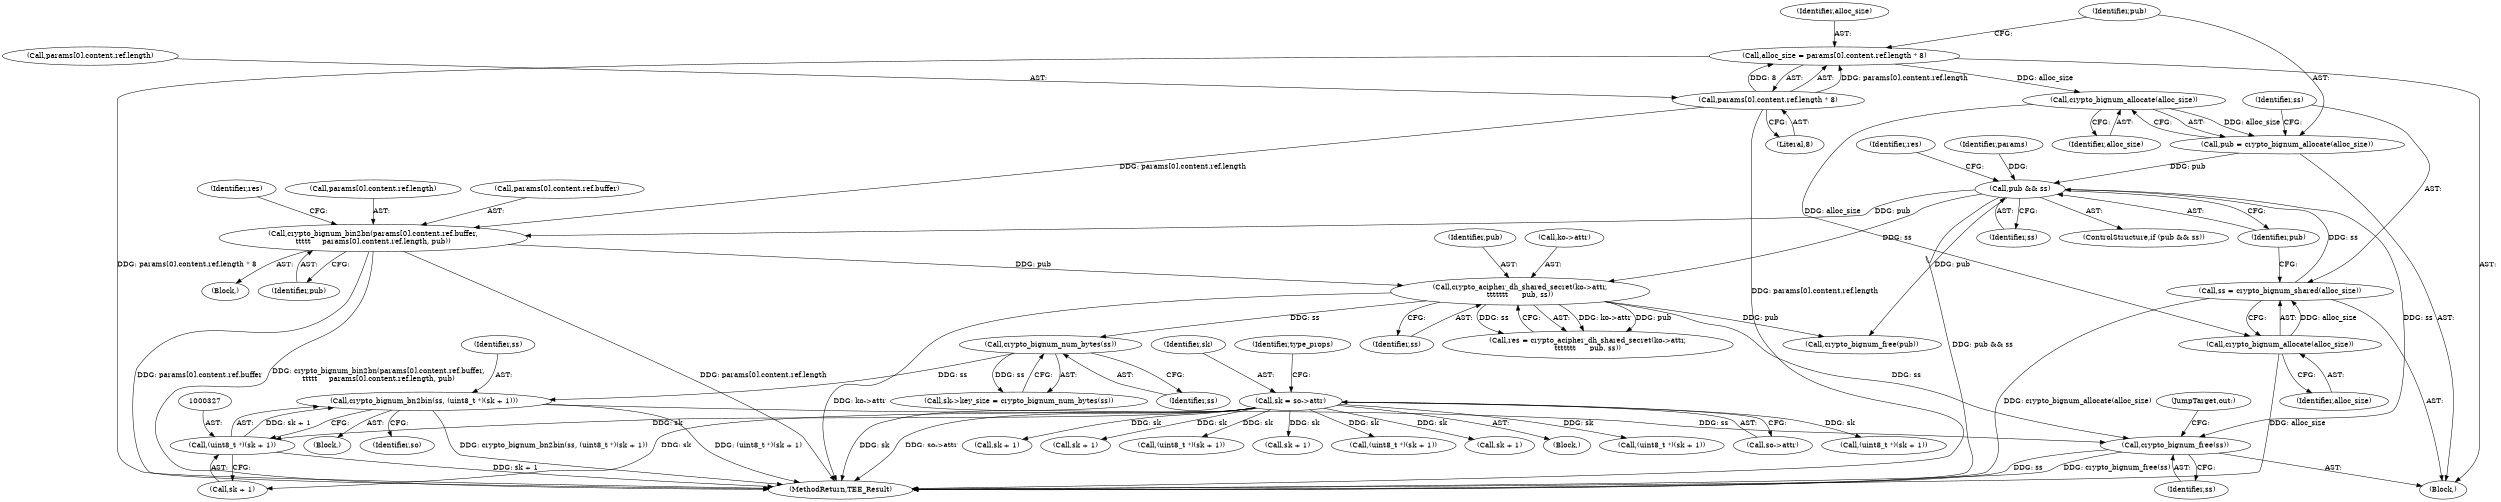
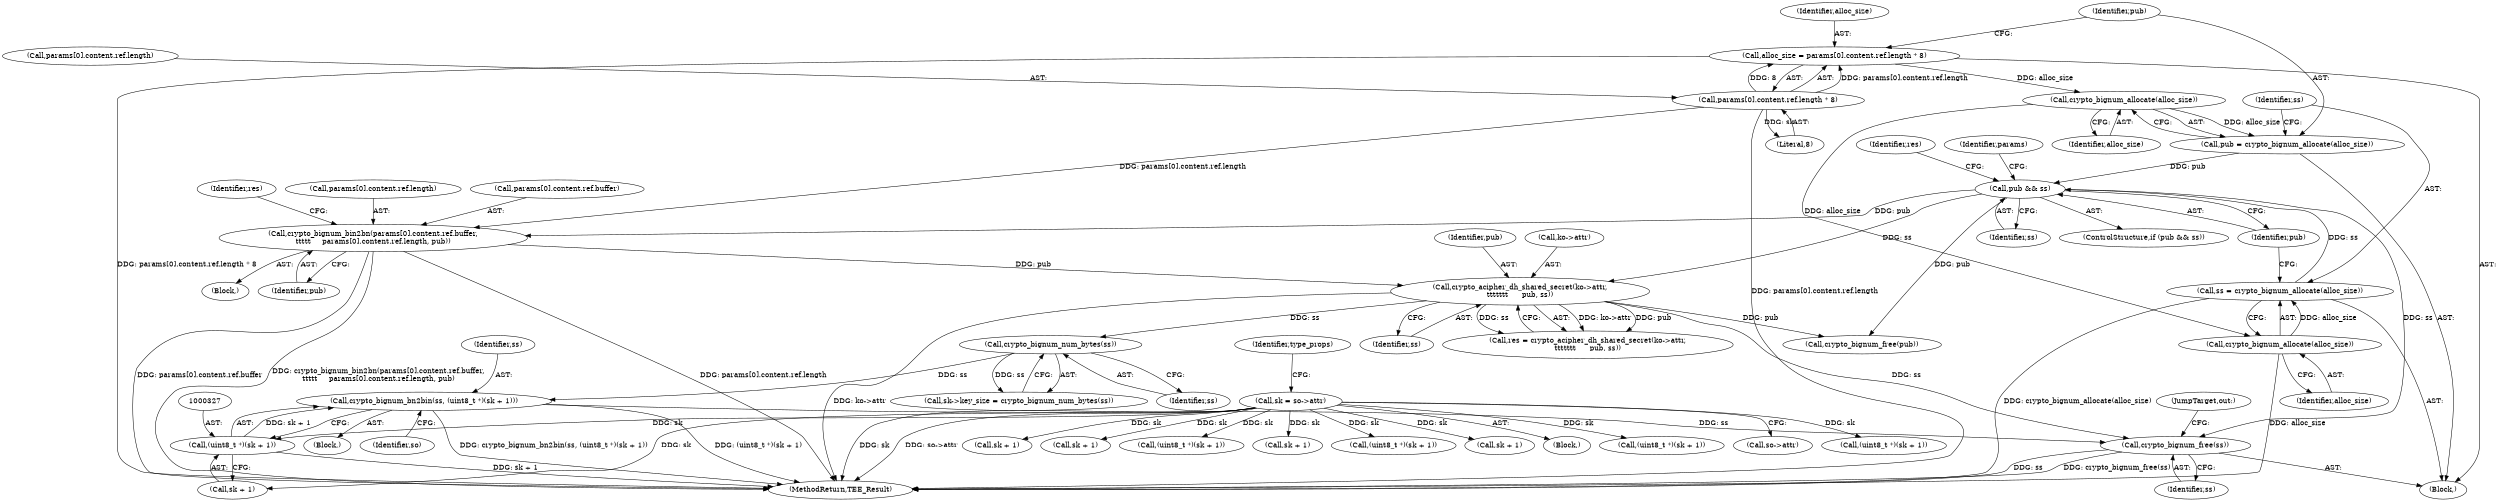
edge "(Call,params[0].content.ref.length * 8)" -> "(Literal,8)": label "CFG: " -> "DDG: sk"
edge "(Identifier,params)" -> "(Call,pub && ss)": label "DDG: " -> "CFG: "
node "(Call,ss = crypto_bignum_shared(alloc_size))": label "(Call,ss = crypto_bignum_shared(alloc_size))" -> "(Call,ss = crypto_bignum_allocate(alloc_size))"
node "(Identifier,sk)": removed
edge "(Call,so->attr)" -> "(Call,sk = so->attr)": removed, label "AST:"
edge "(Call,crypto_bignum_bn2bin(ss, (uint8_t *)(sk + 1)))" -> "(Identifier,so)": reversed
edge "(Call,pub && ss)" -> "(MethodReturn,TEE_Result)": removed, label "DDG: pub && ss"
